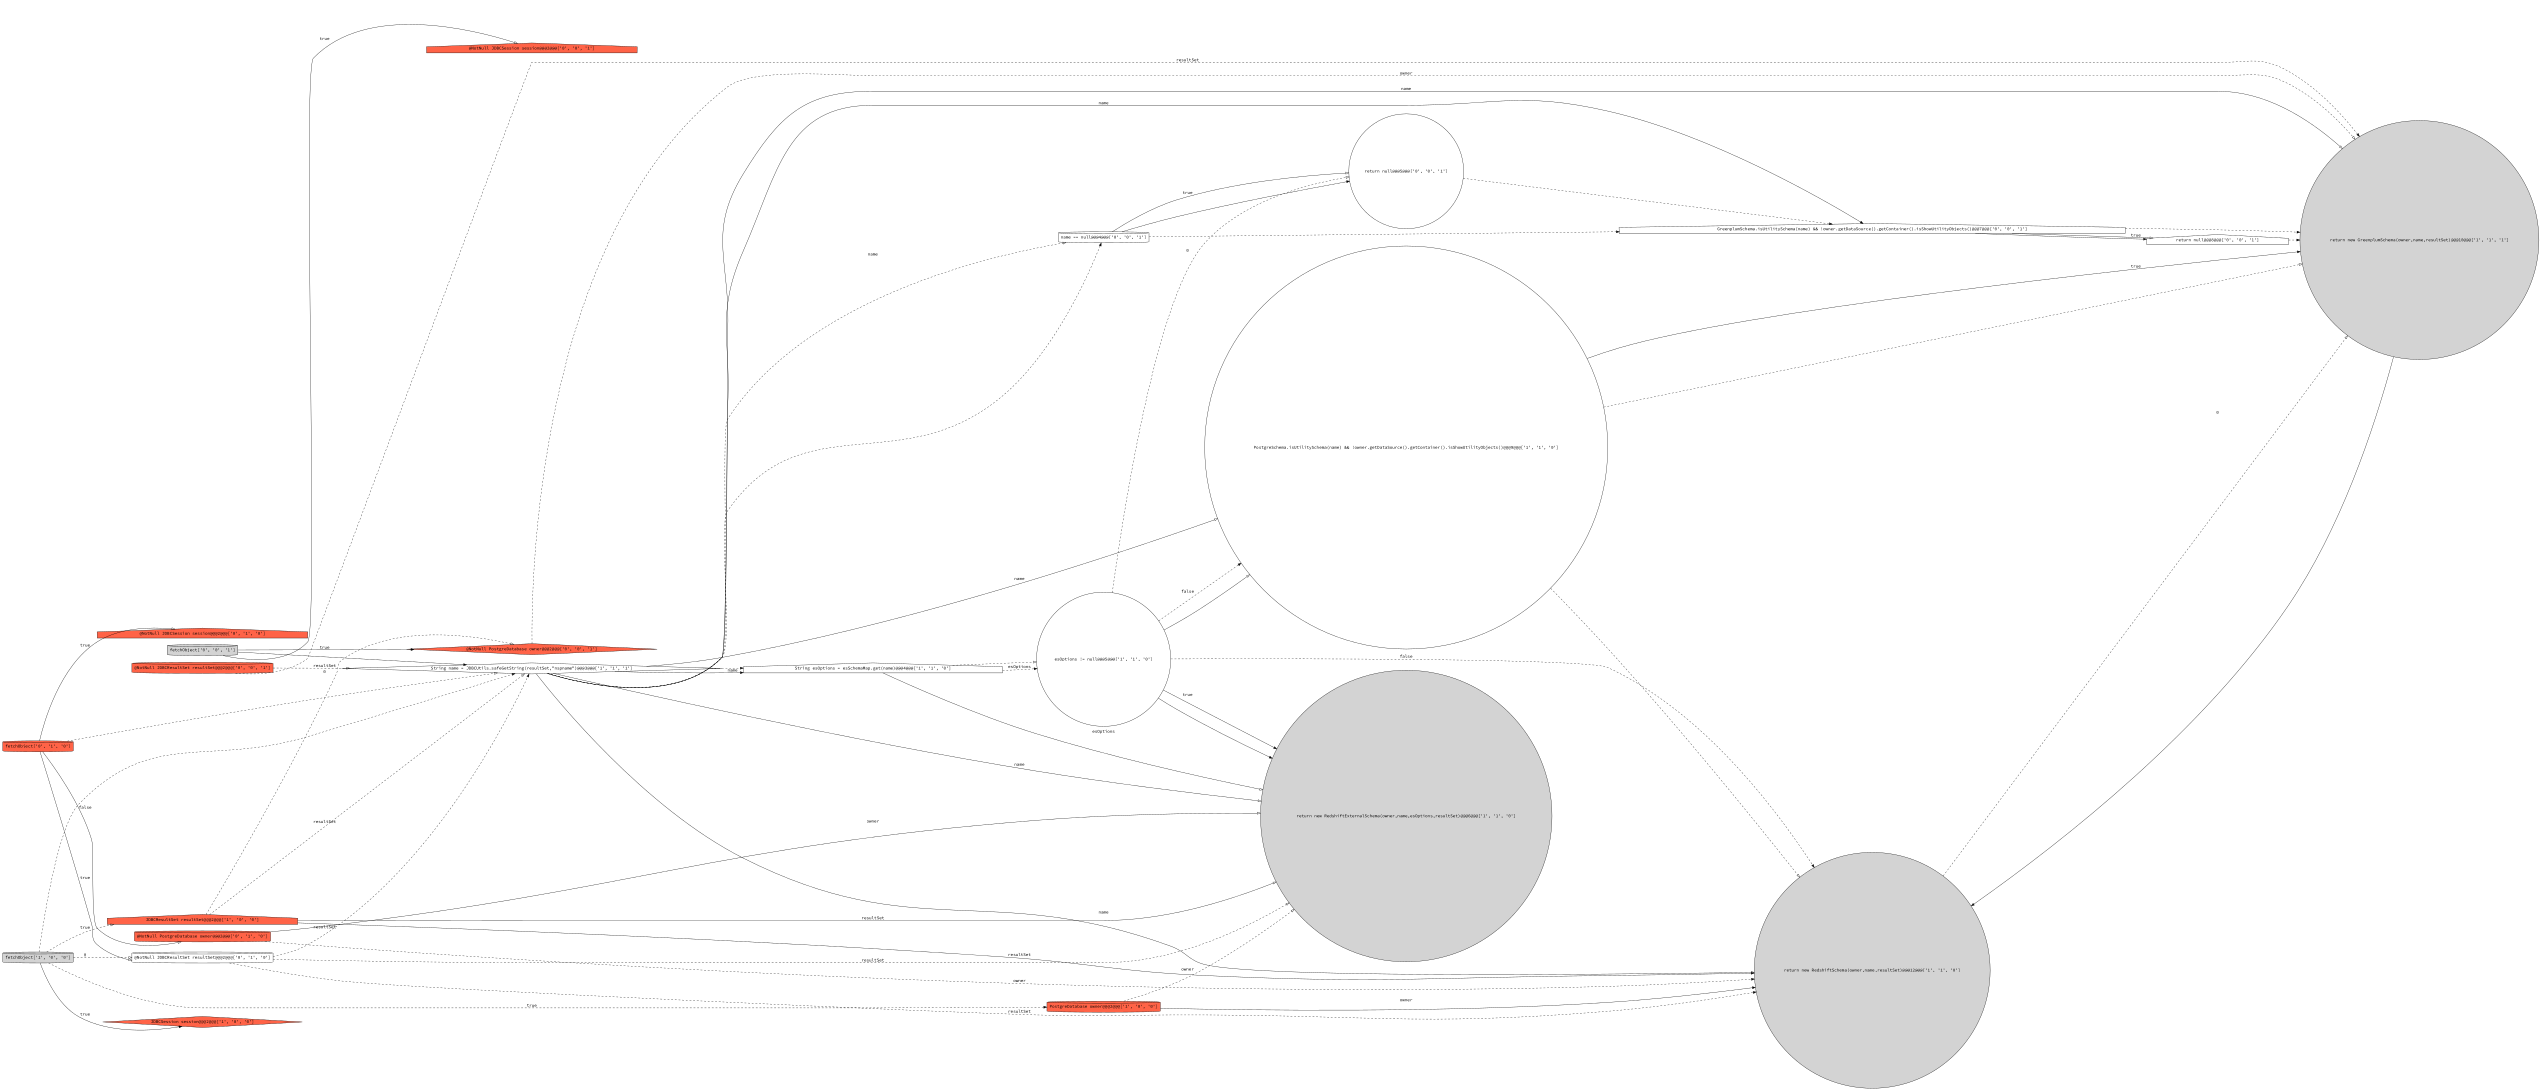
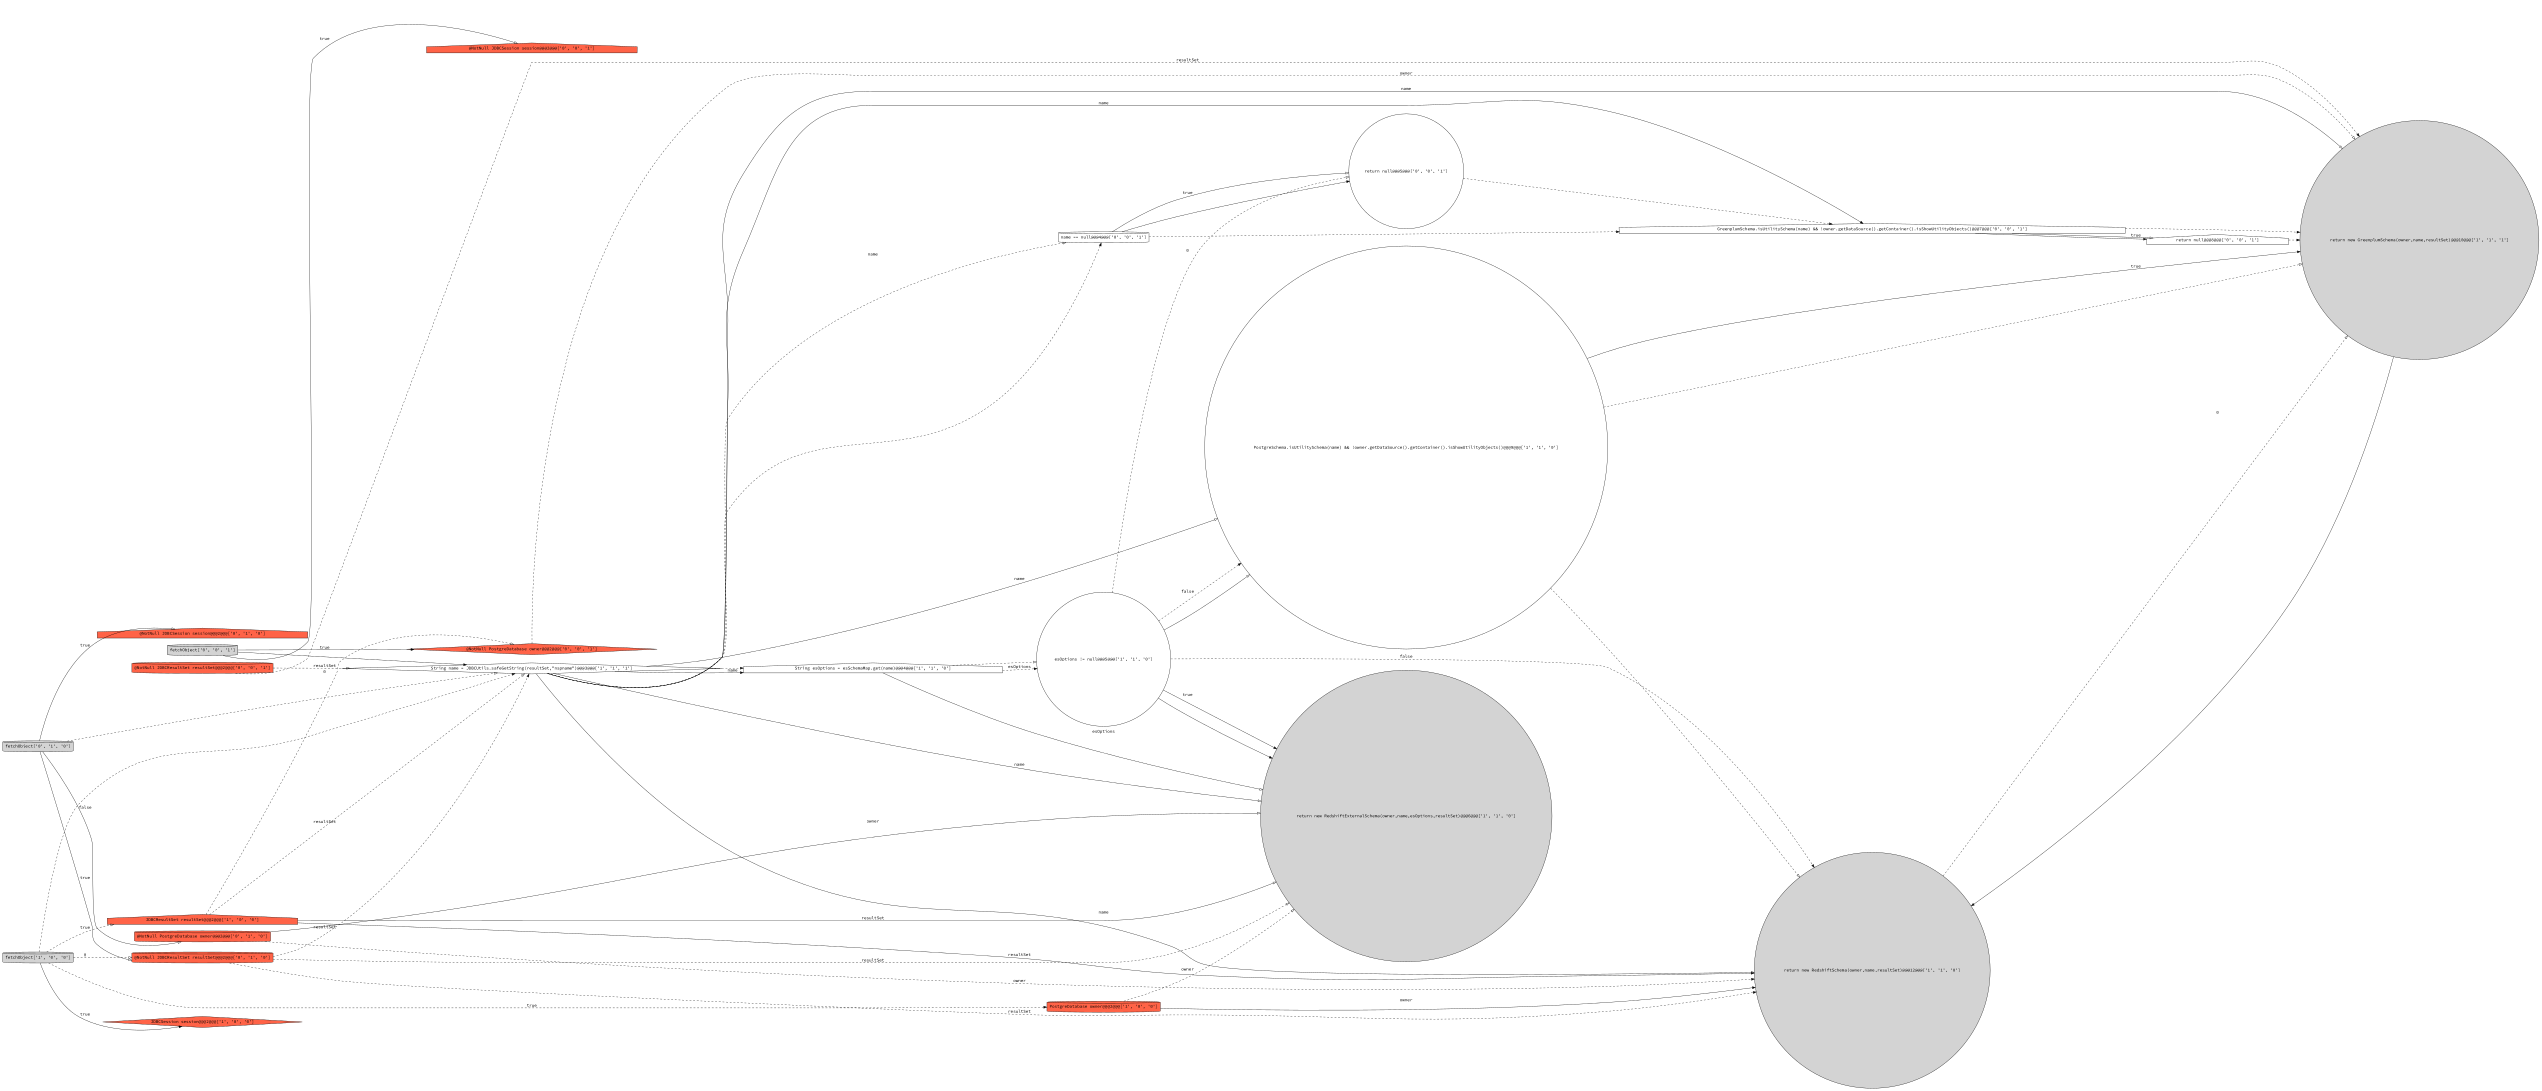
node "fetchObject['0', '1', '0']": fillcolor tomato -> lightgray
node "@NotNull JDBCResultSet resultSet@@@2@@@['0', '1', '0']": fillcolor white -> tomato
